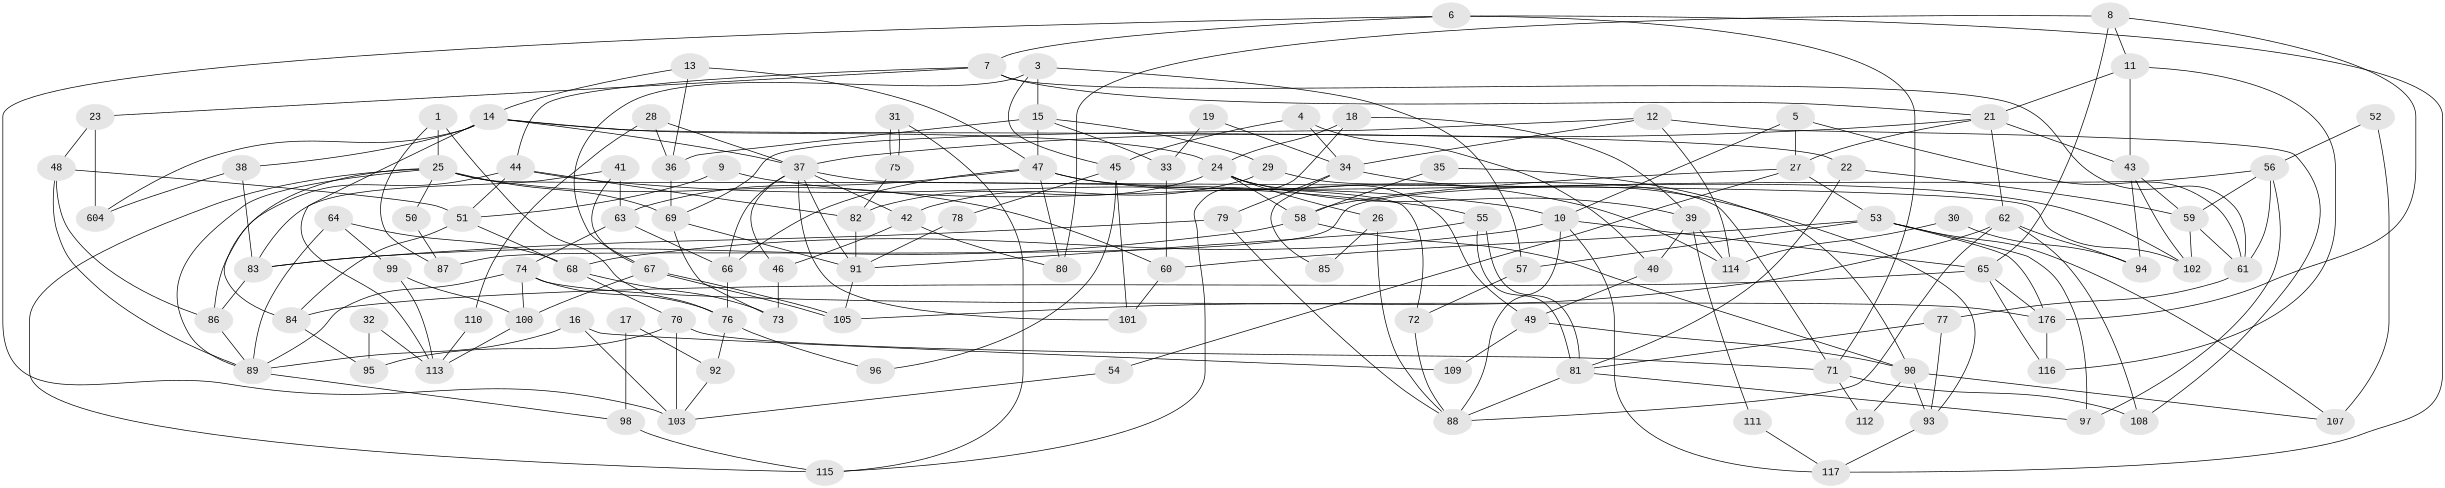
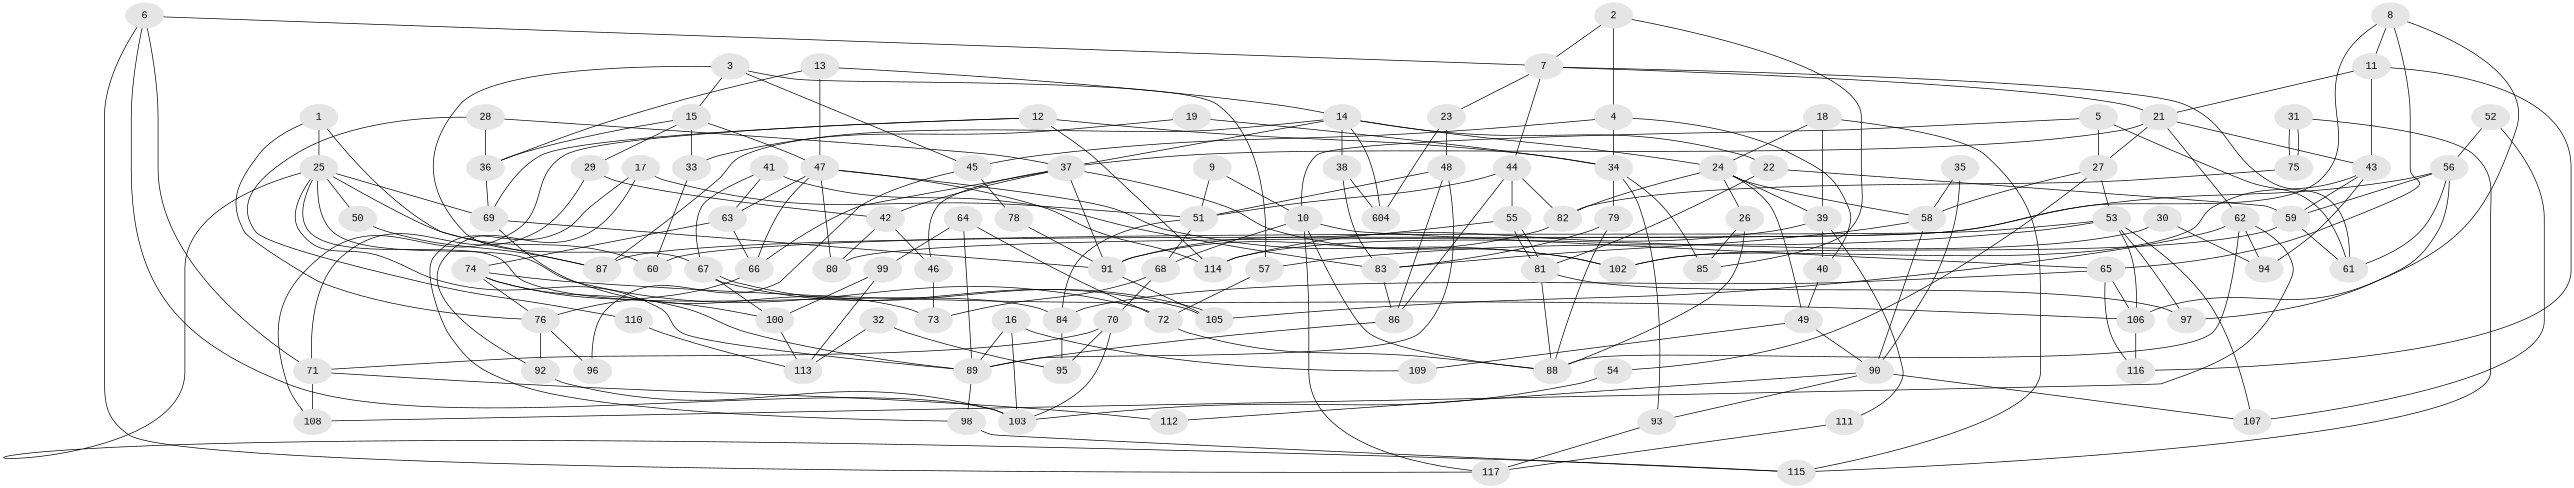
node "2": added
edge "17" -- "51": added
edge "14" -- "113": now "14" -- "87"
edge "64" -- "68": now "64" -- "72"
node "101": removed
node "77": removed
node "176": label "176" -> "106"
